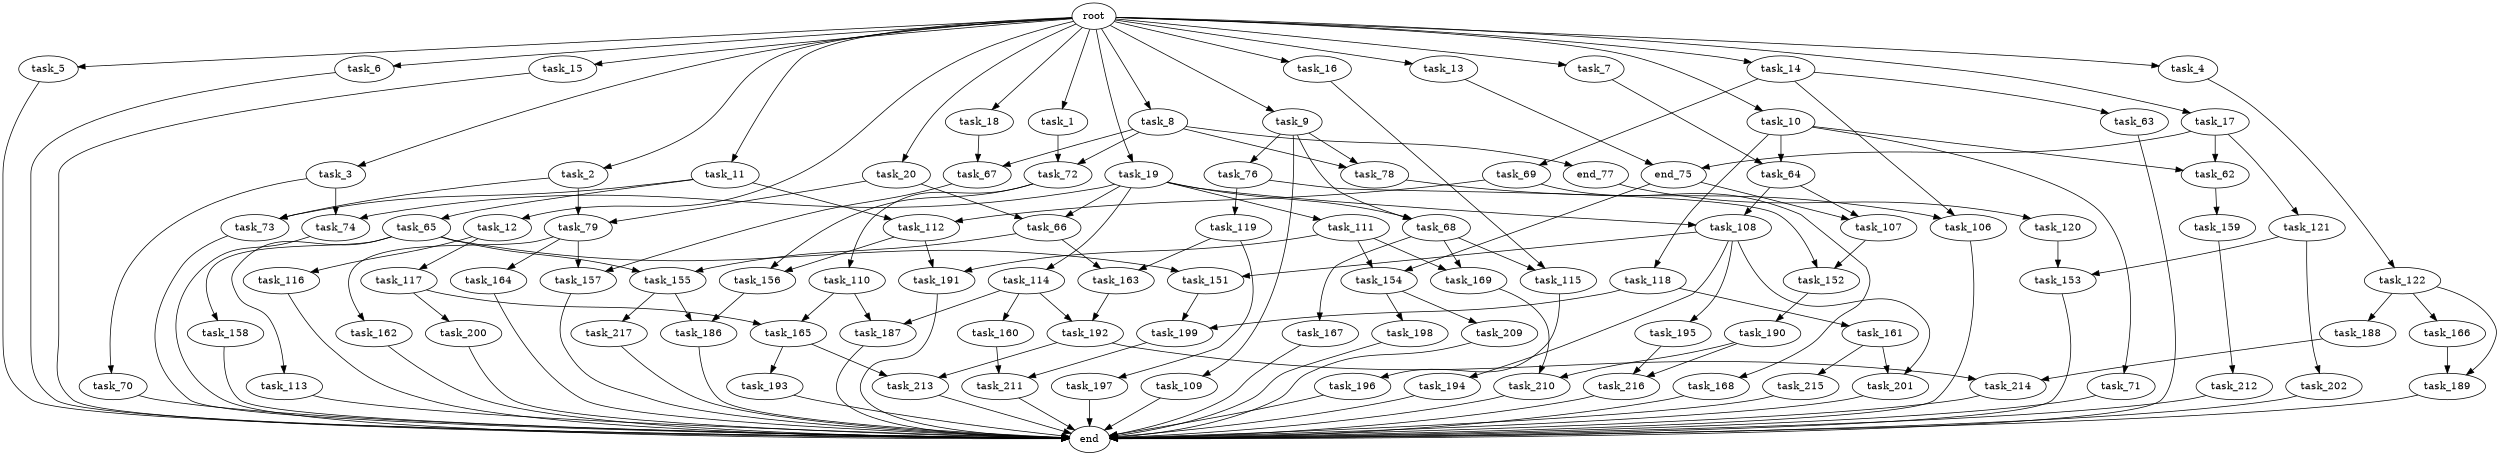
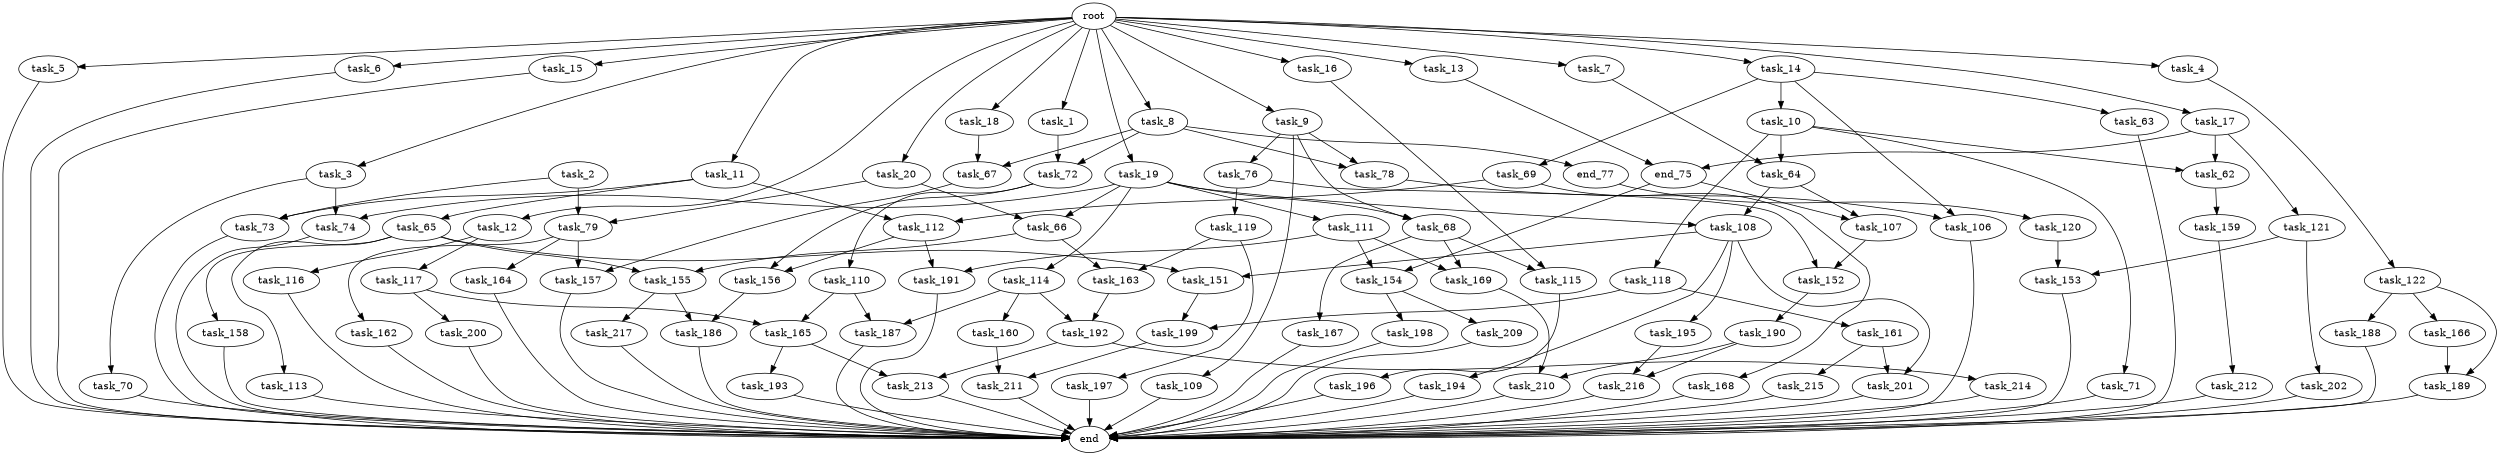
edge "root" -> "task_10": now "task_14" -> "task_10"
edge "root" -> "task_2": removed
edge "task_188" -> "task_214": now "task_188" -> "end"
